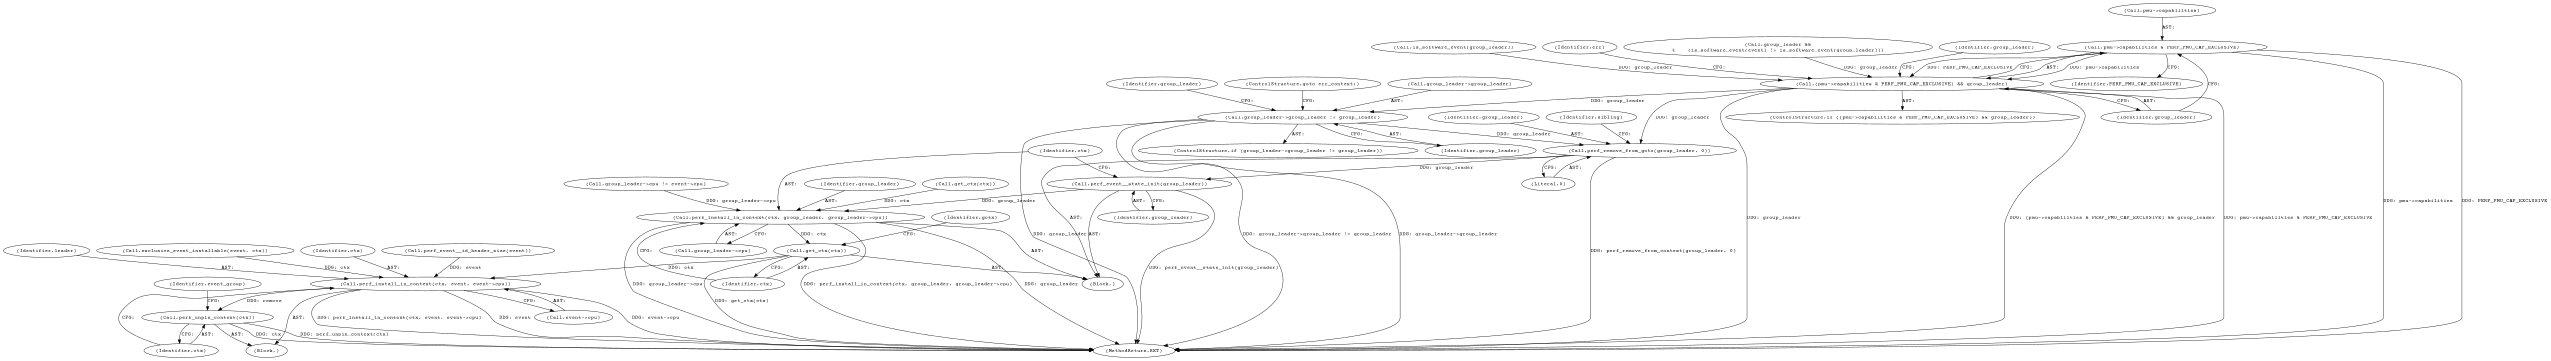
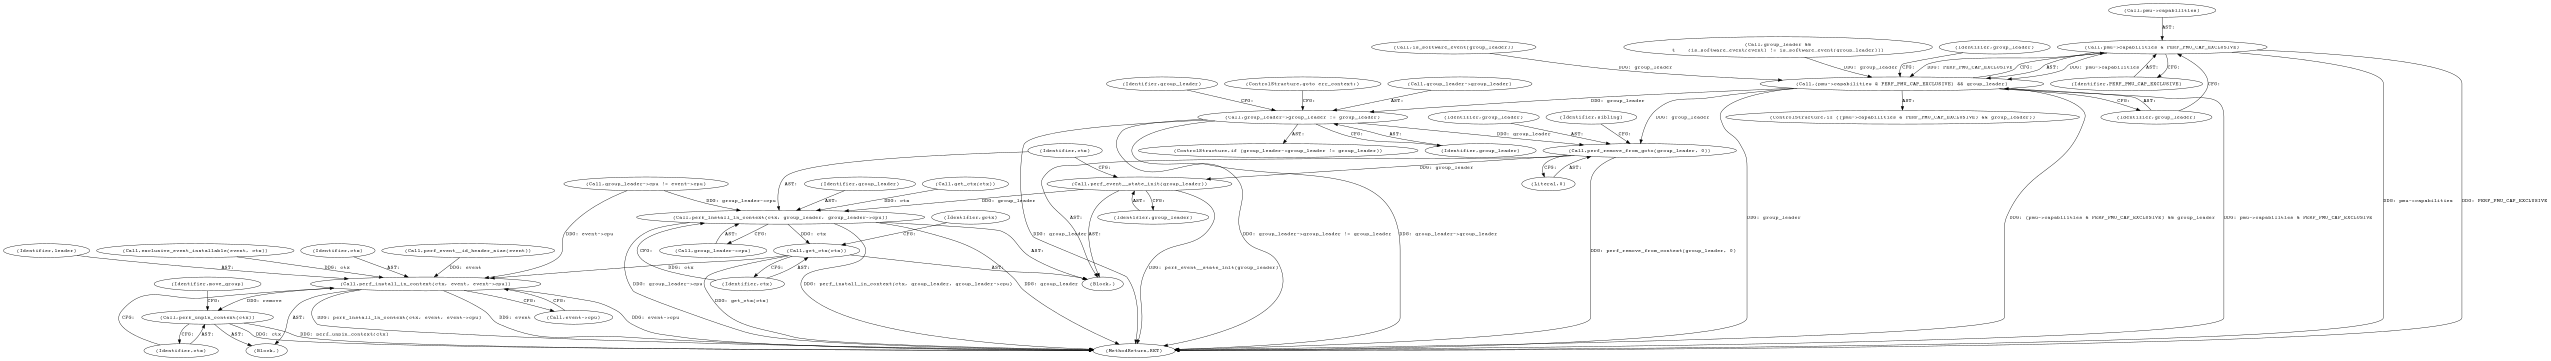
node "(Identifier,err)": removed
edge "(Identifier,PERF_PMU_CAP_EXCLUSIVE)" -> "(Call,pmu->capabilities & PERF_PMU_CAP_EXCLUSIVE)": added, label "AST:"
edge "(Call,group_leader->cpu != event->cpu)" -> "(Call,perf_install_in_context(ctx, event, event->cpu))": added, label "DDG: event->cpu"
node "(Identifier,event_group)": label "(Identifier,event_group)" -> "(Identifier,move_group)"
edge "(Call,event->cpu)" -> "(Call,perf_install_in_context(ctx, event, event->cpu))": label "AST: " -> "CFG: "
